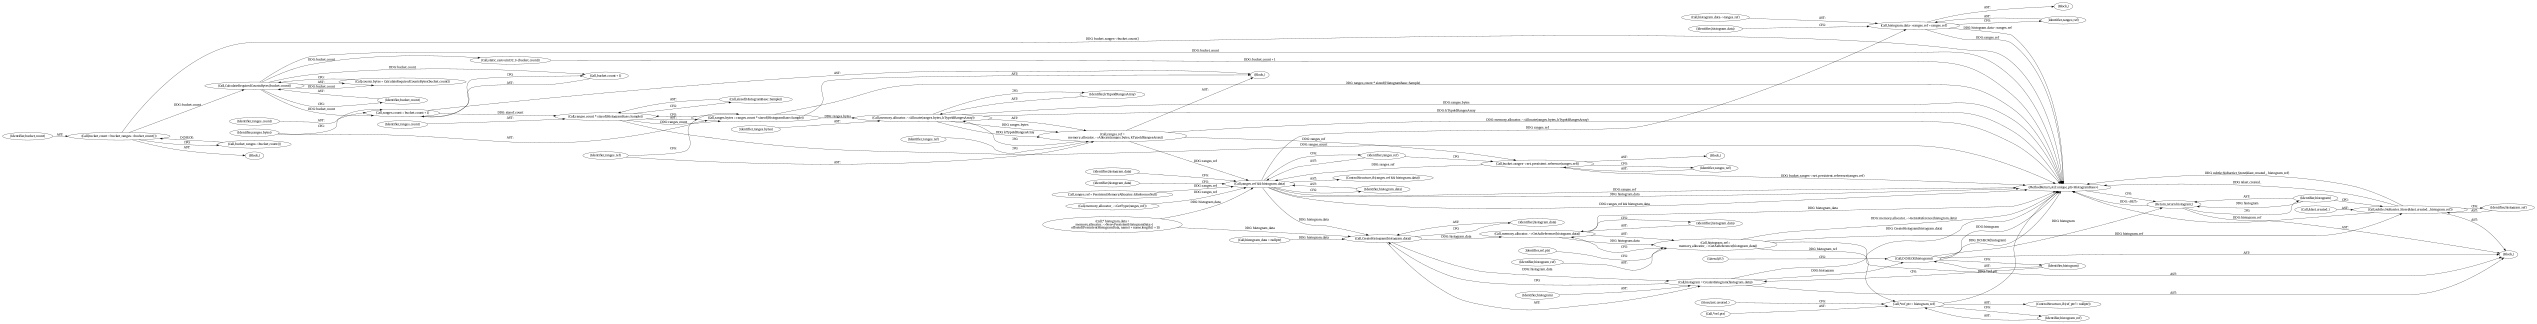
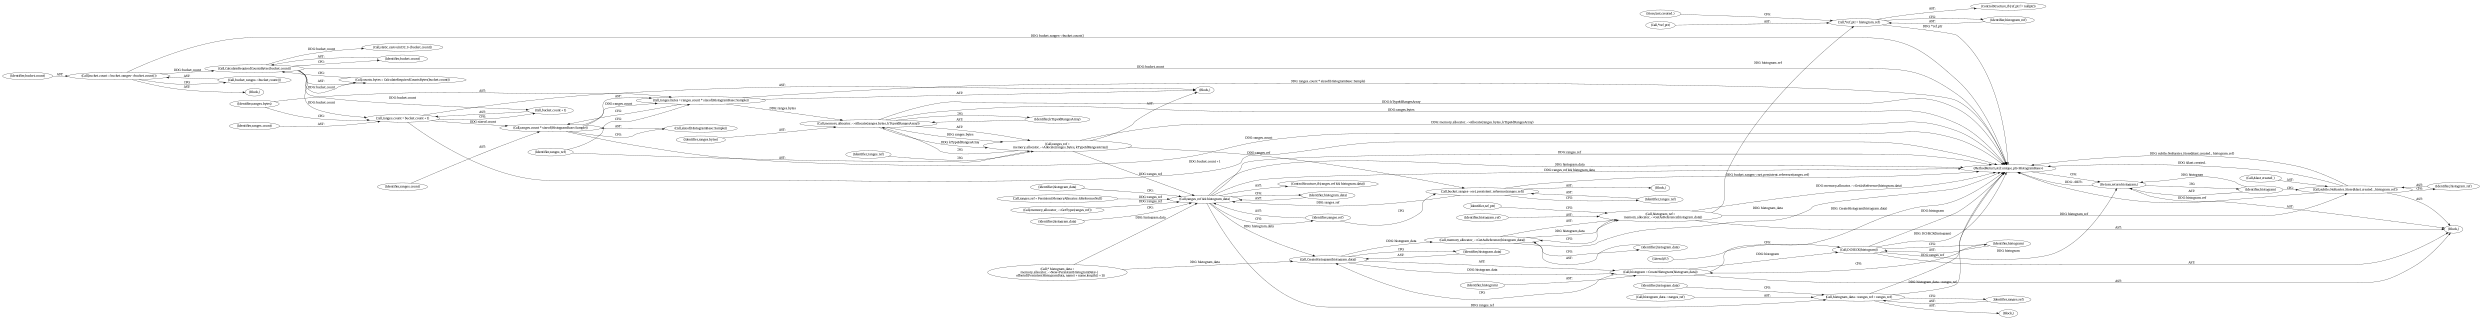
edge "(Call,static_cast<uint32_t>(bucket_count))" -> "(MethodReturn,std::unique_ptr<HistogramBase>)": now "(Call,ranges_count = bucket_count + 1)" -> "(MethodReturn,std::unique_ptr<HistogramBase>)"
edge "(Call,bucket_ranges->bucket_count())" -> "(Call,bucket_count = bucket_ranges->bucket_count())": label "DCHECK: " -> "AST: "
node "(Call,histogram_data = nullptr)": removed
